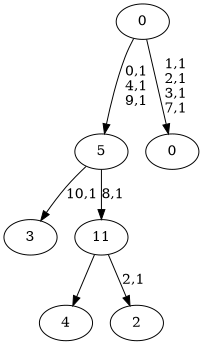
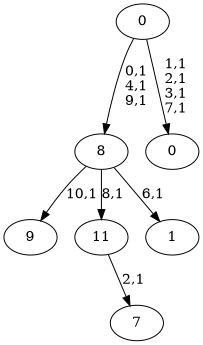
node "5": label "5" -> "8"
node "3": label "3" -> "9"
node "1": added
node "4": removed
node "2": label "2" -> "7"
